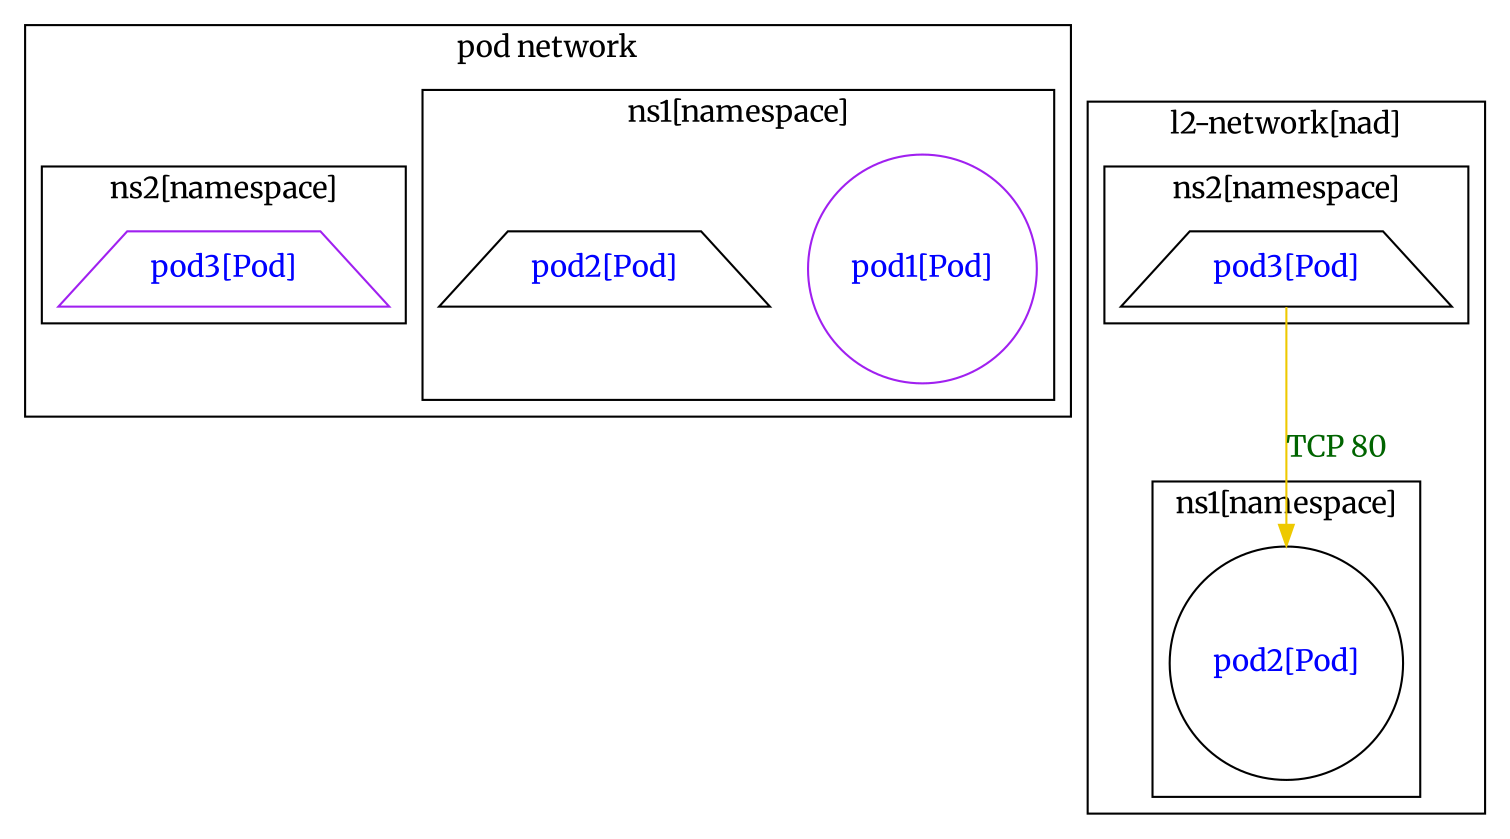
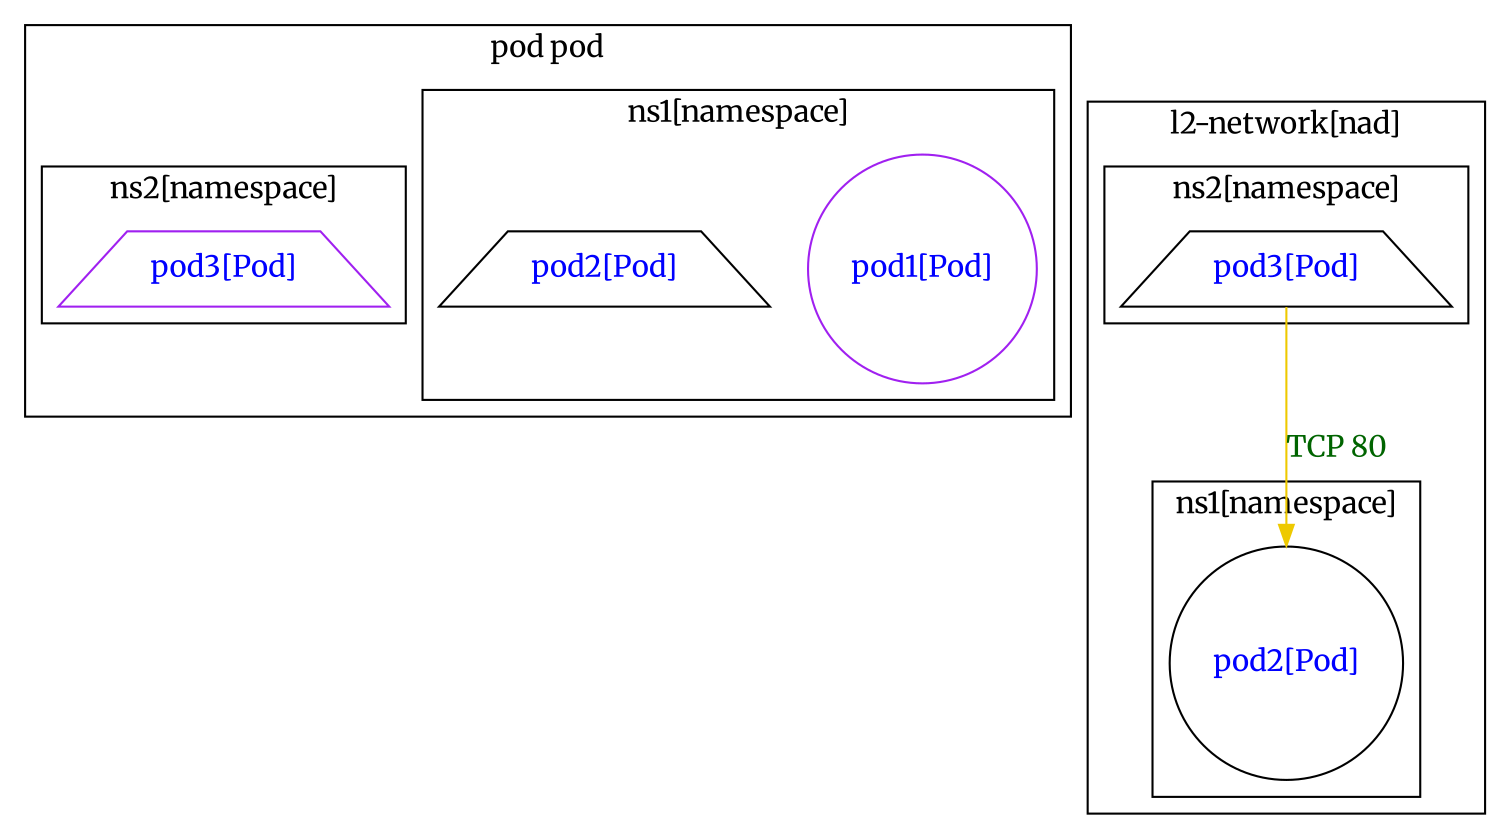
cluster "pod network": label "pod network" -> "pod pod"
